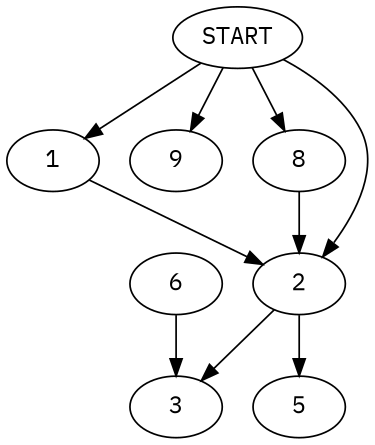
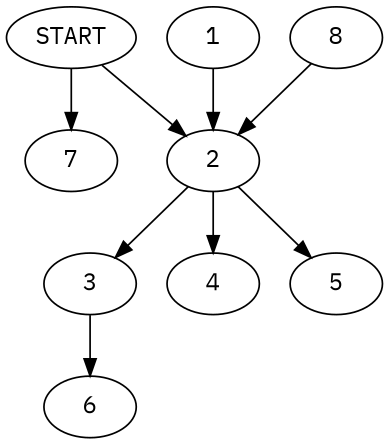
edge "START" -> "8": removed
edge "START" -> "1": removed
node "9": label "9" -> "7"
node "4": added
edge "6" -> "3": reversed
